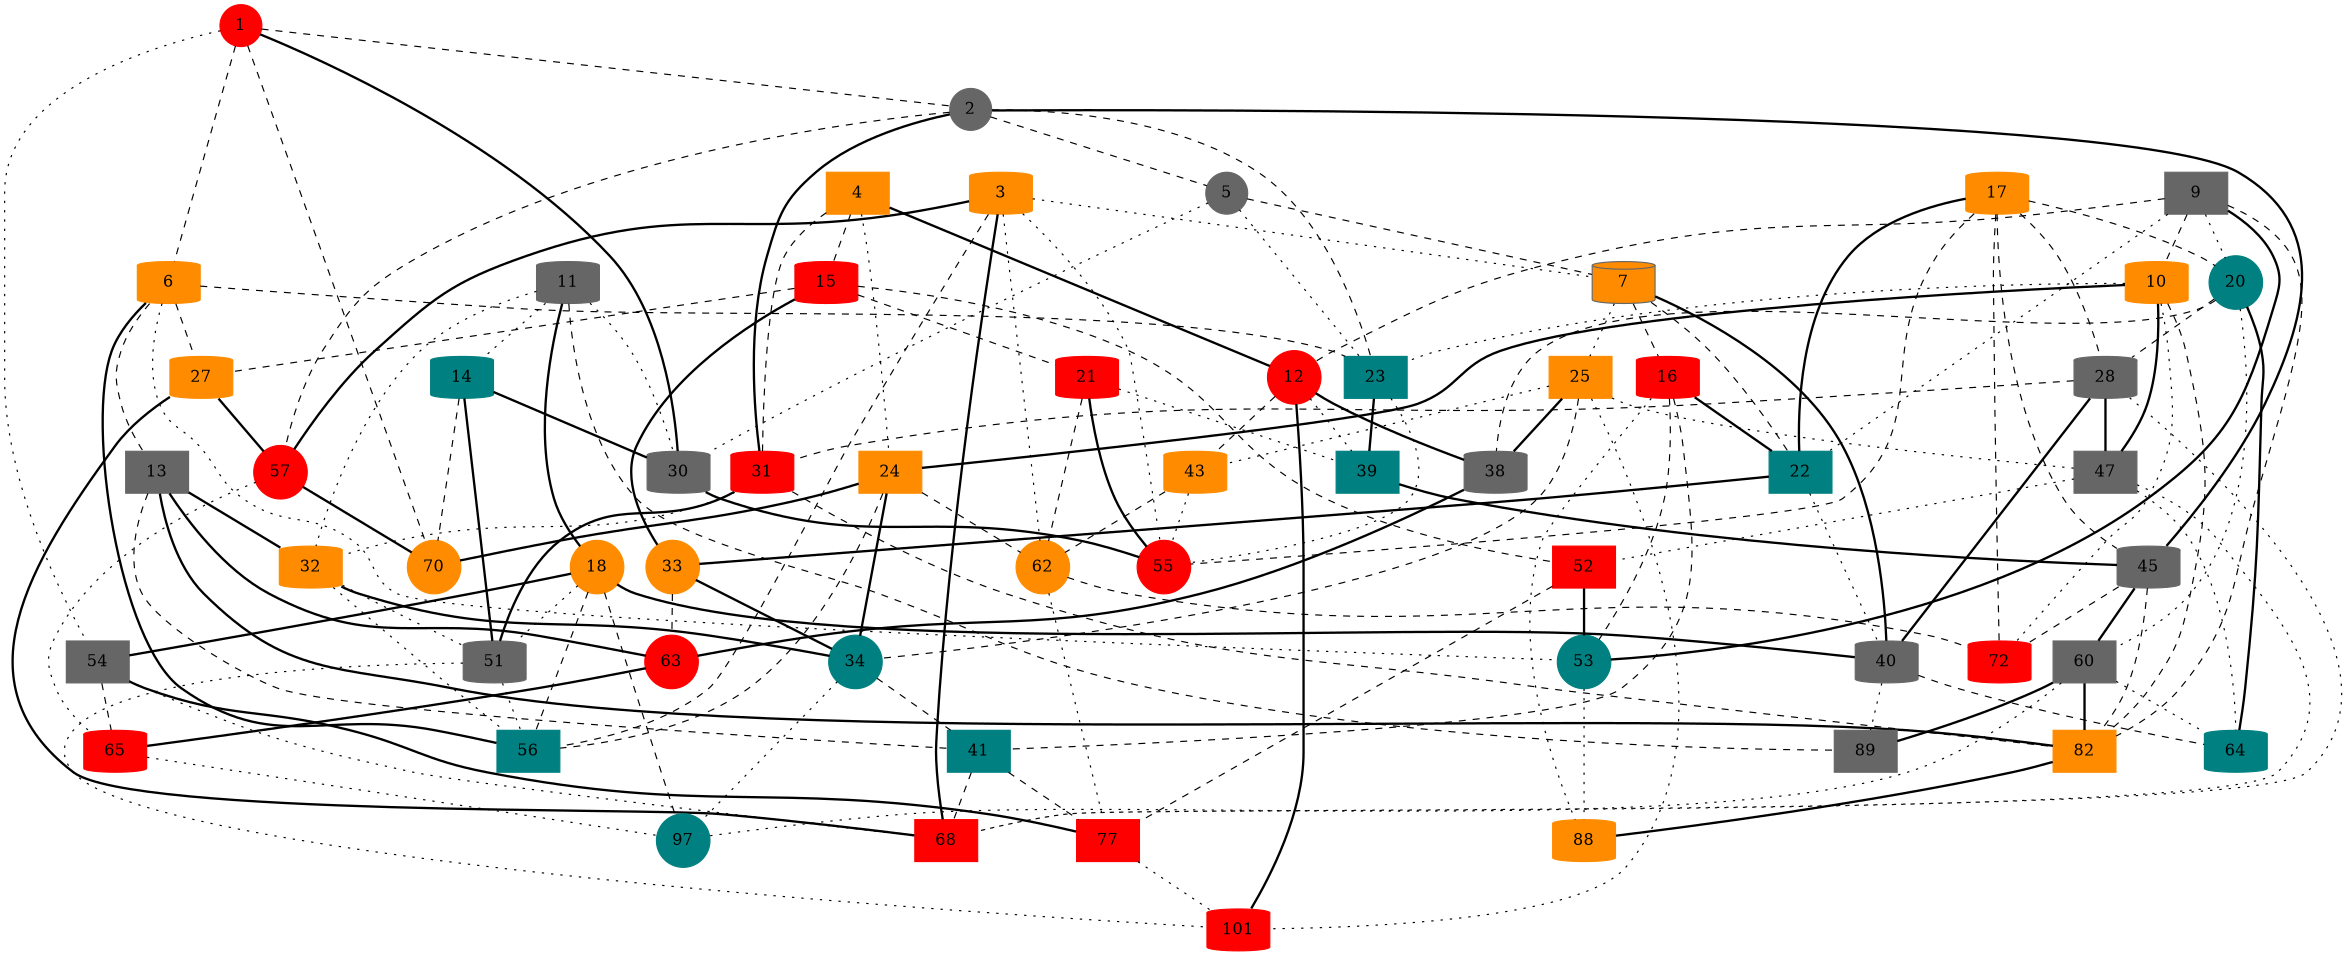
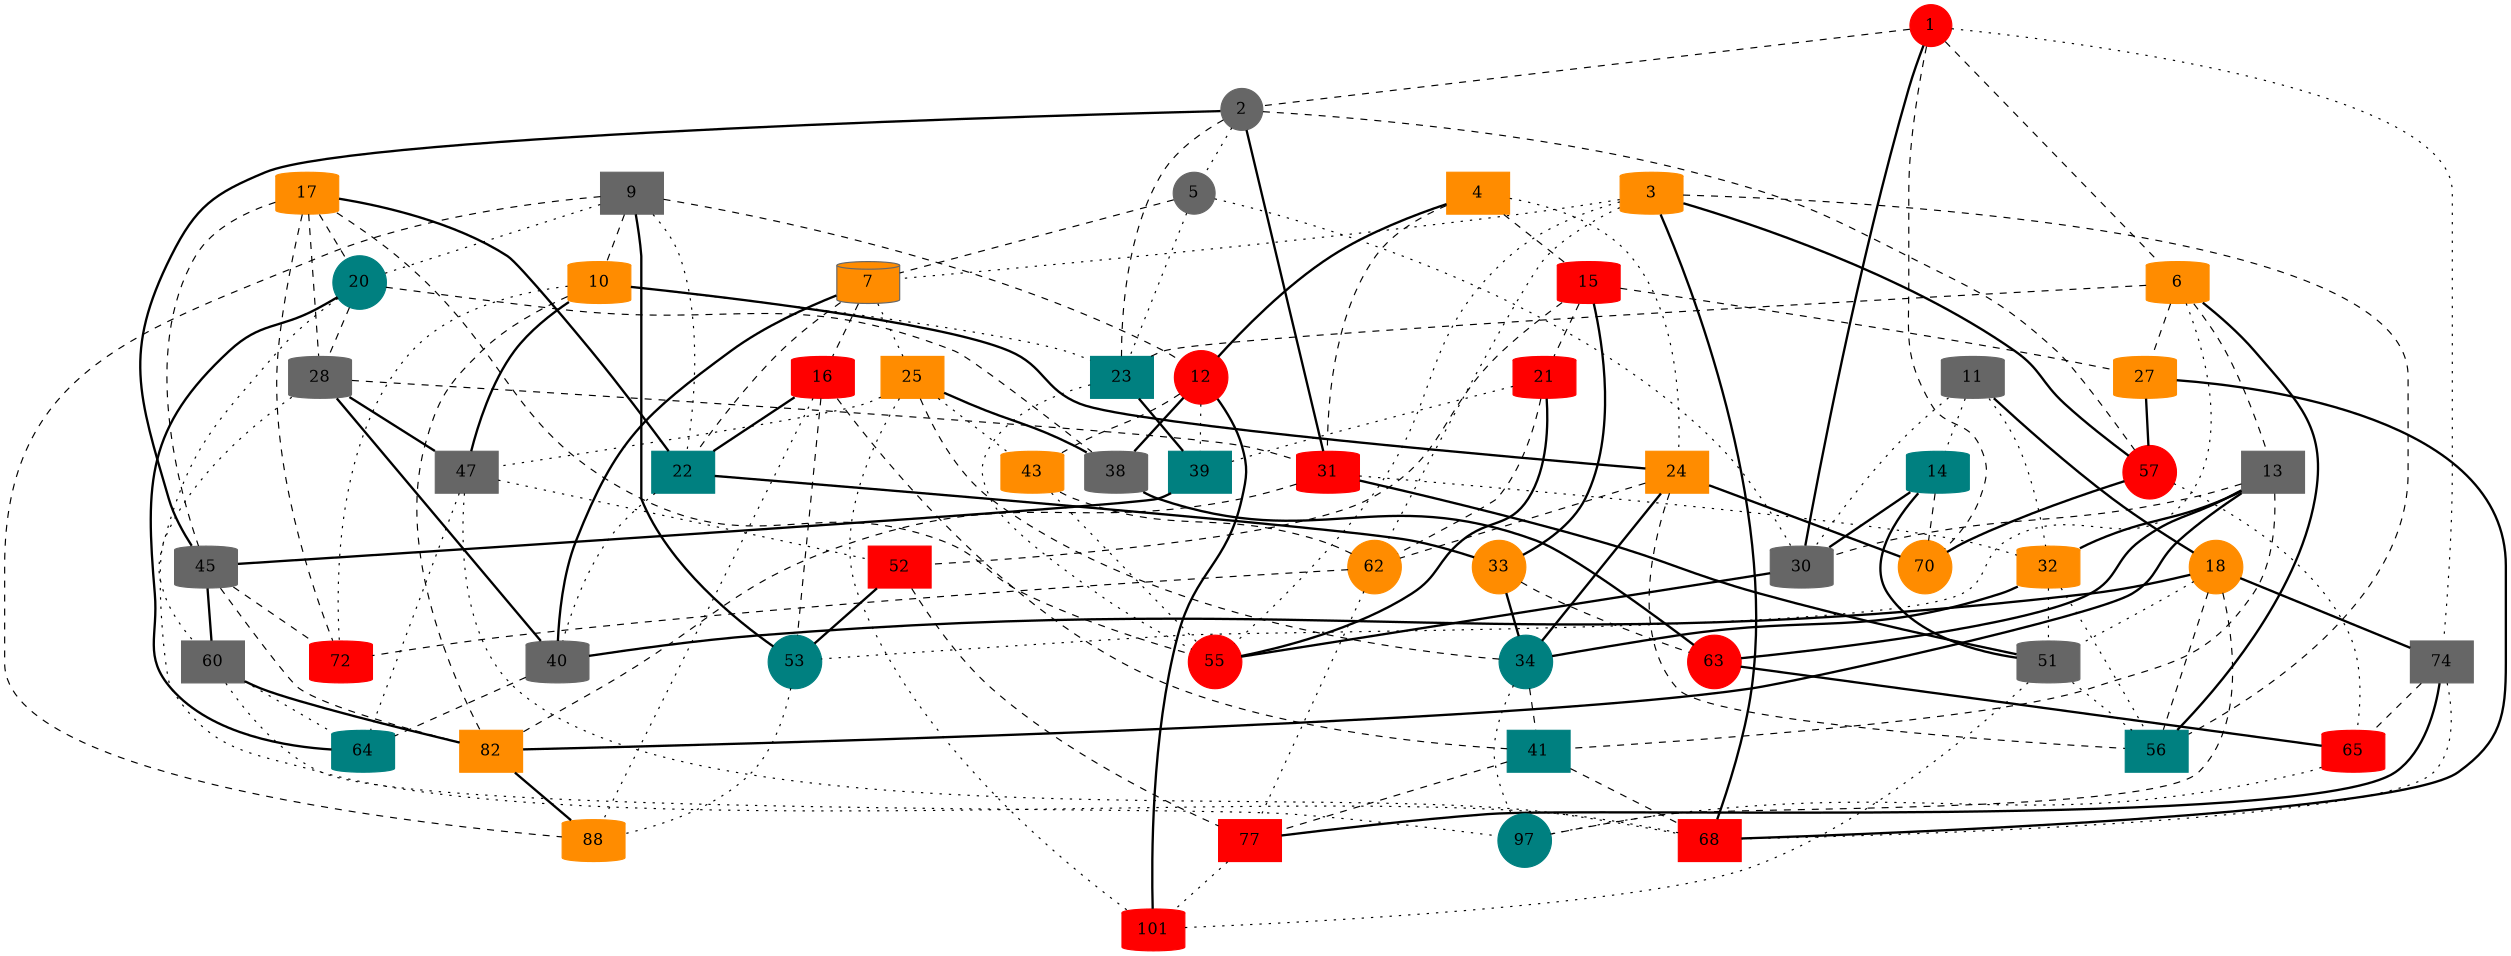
edge "2" -- "5": style dashed -> dotted
edge "9" -- "82": now "9" -- "88"
edge "13" -- "30": added
node "54": label "54" -> "74"
node "89": removed
